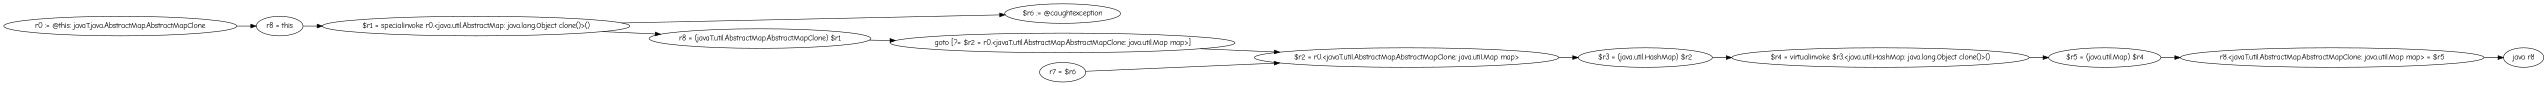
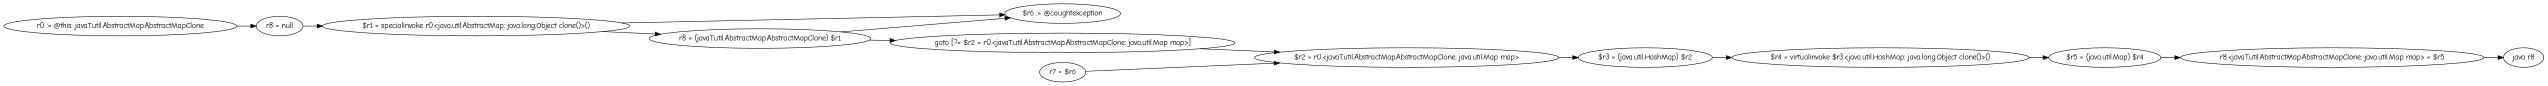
edge "r8 = (javaT.util.AbstractMap.AbstractMapClone) $r1" -> "$r6 := @caughtexception": added
node "r0 := @this: javaT.java.AbstractMap.AbstractMapClone": label "r0 := @this: javaT.java.AbstractMap.AbstractMapClone" -> "r0 := @this: javaT.util.AbstractMap.AbstractMapClone"
node "r8 = this": label "r8 = this" -> "r8 = null"
